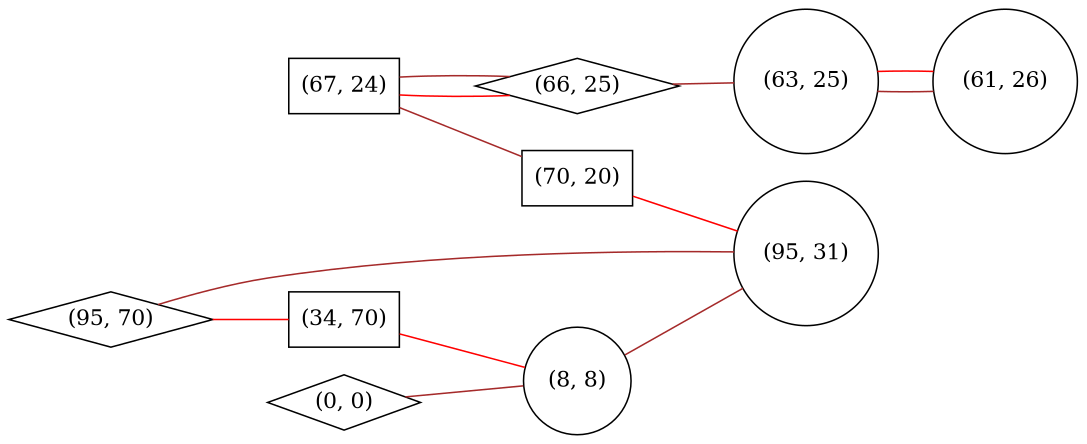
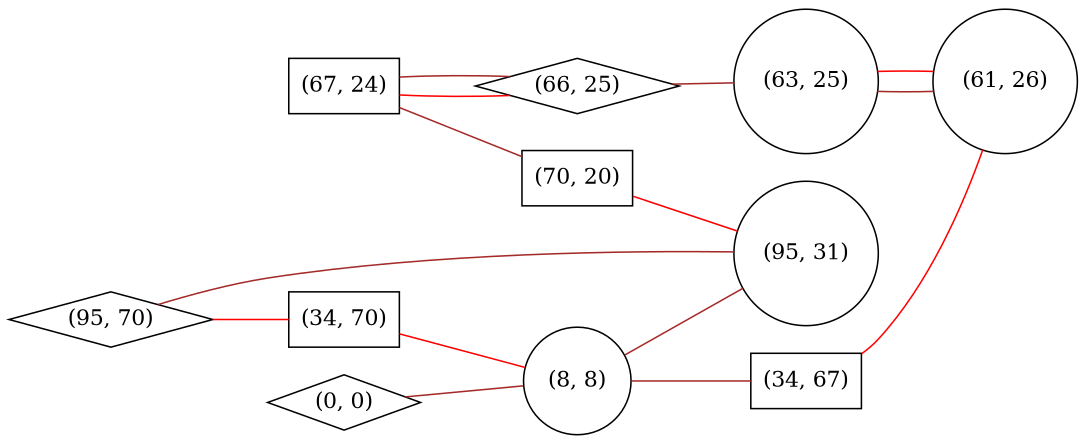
node "(34, 67)": added
